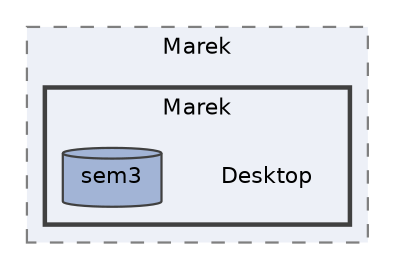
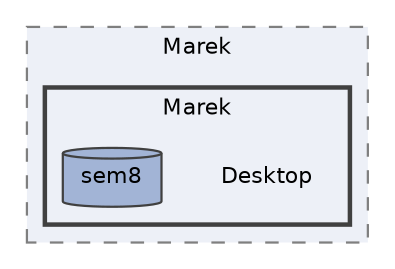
node "sem3": label "sem3" -> "sem8"
